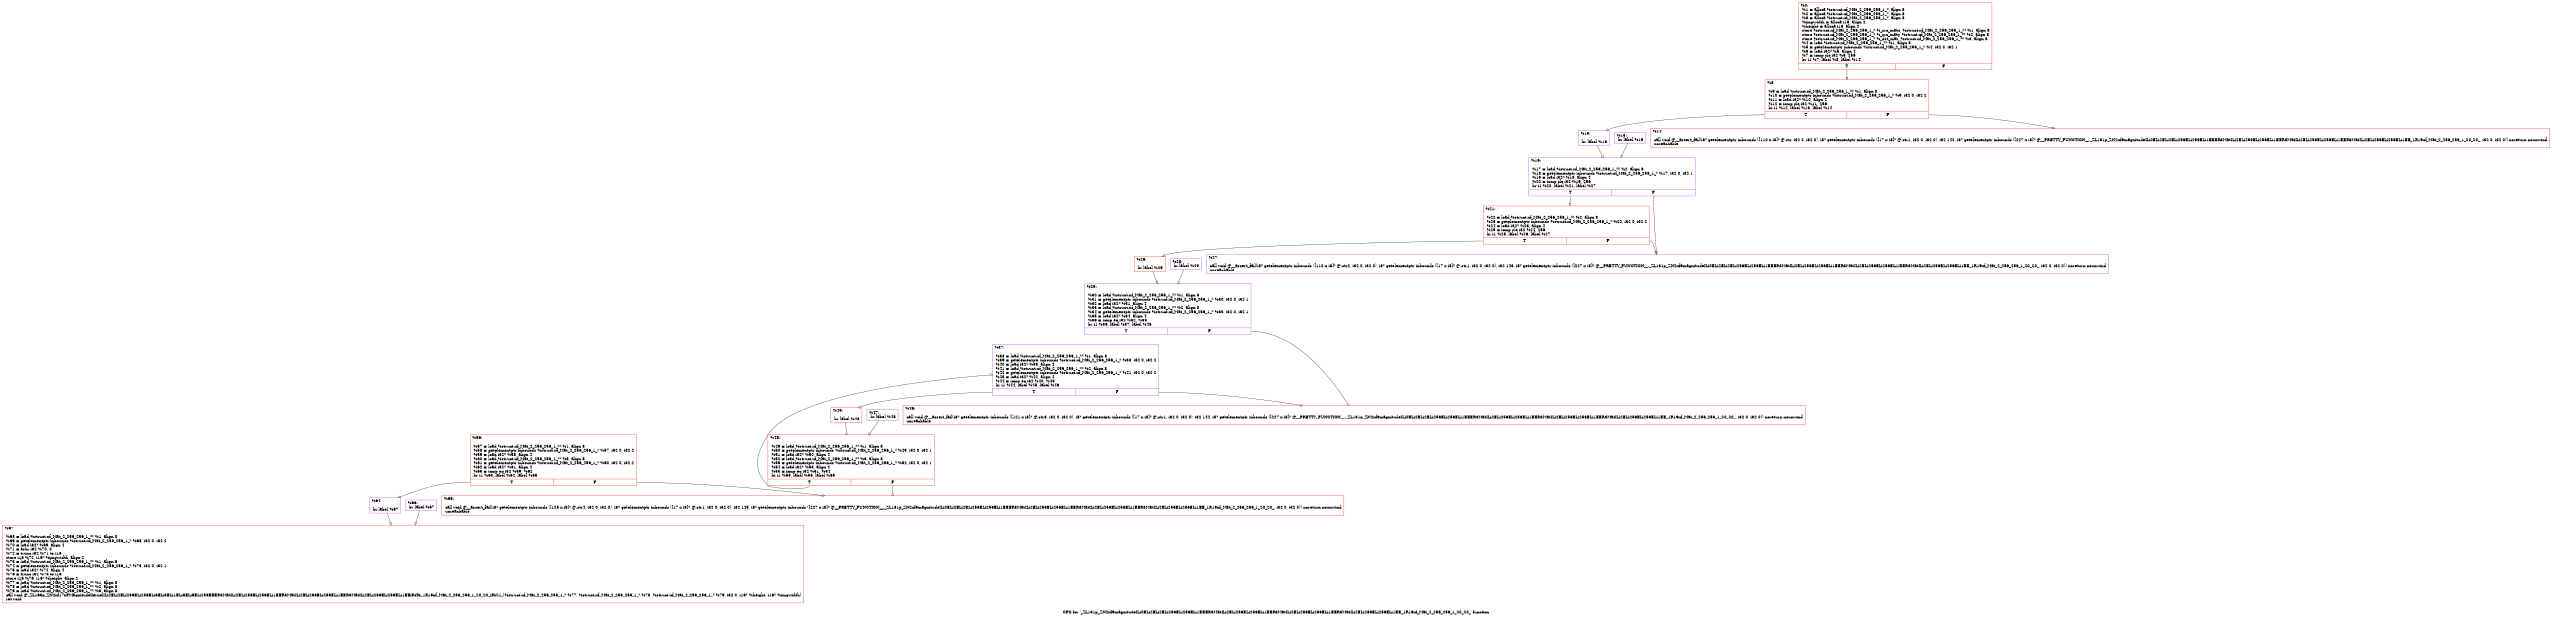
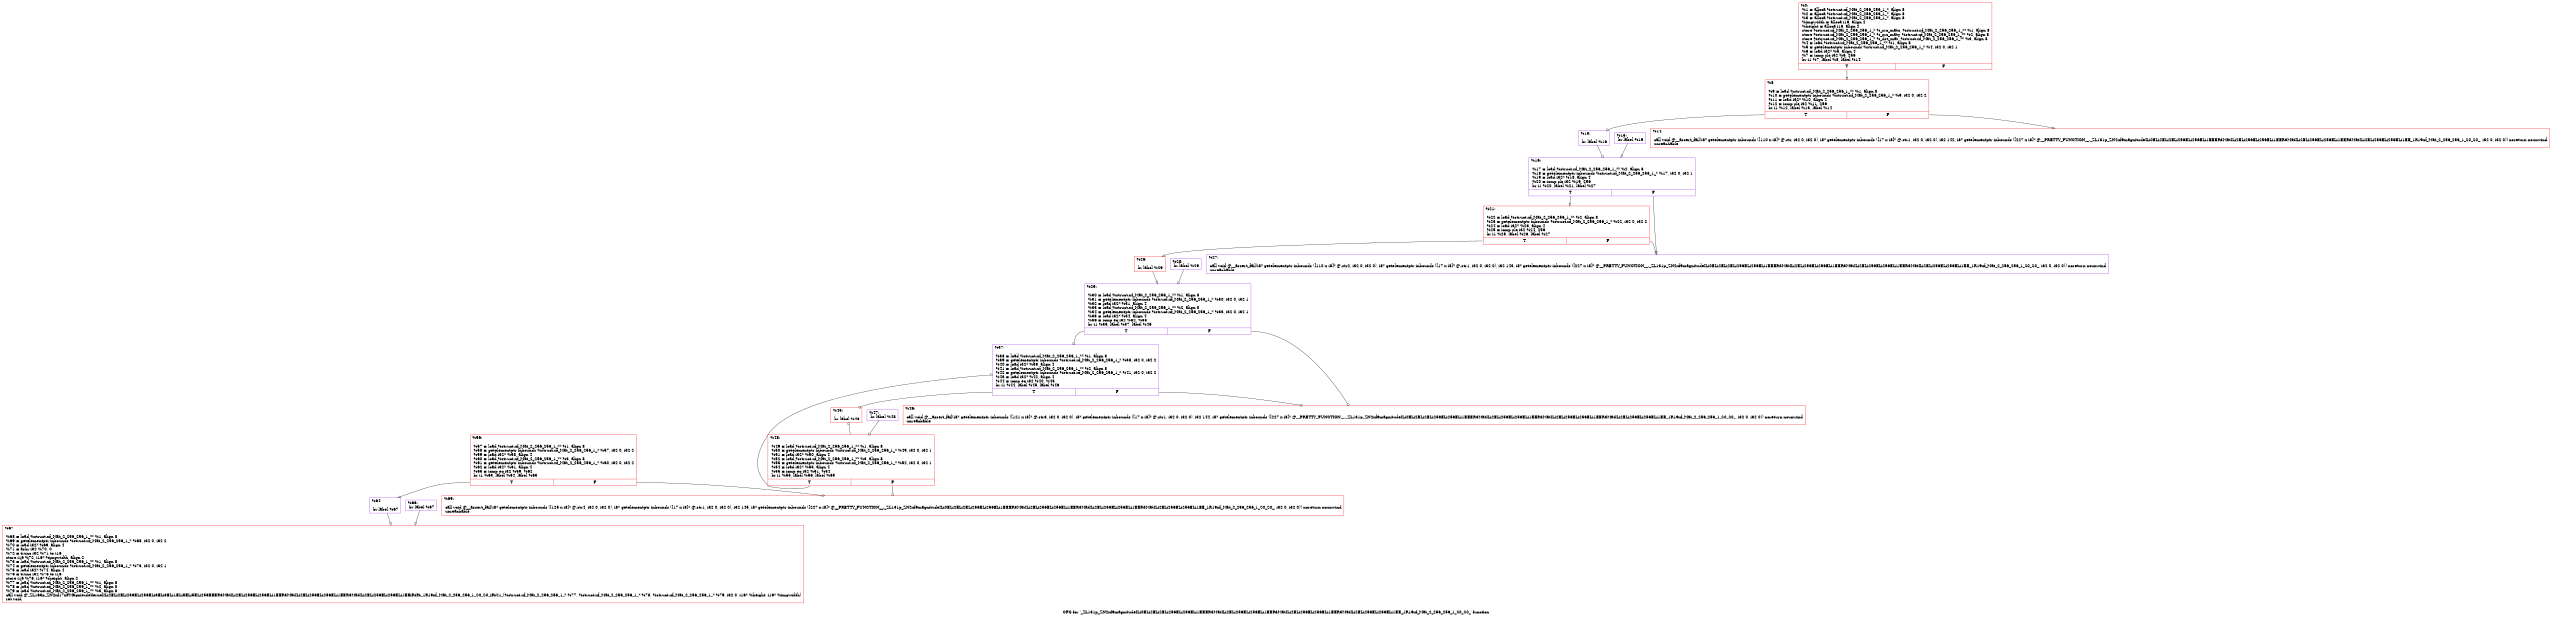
edge "%29:" -> "%37:": added
edge "%45:" -> "%48:": reversed
